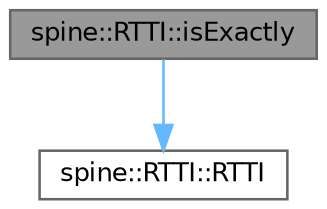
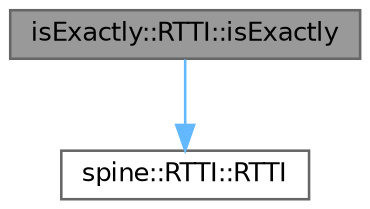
node "spine::RTTI::isExactly": label "spine::RTTI::isExactly" -> "isExactly::RTTI::isExactly"
